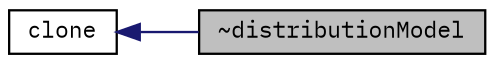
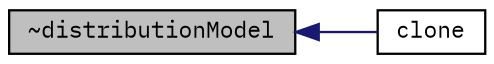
edge "~distributionModel" -> "clone": reversed
